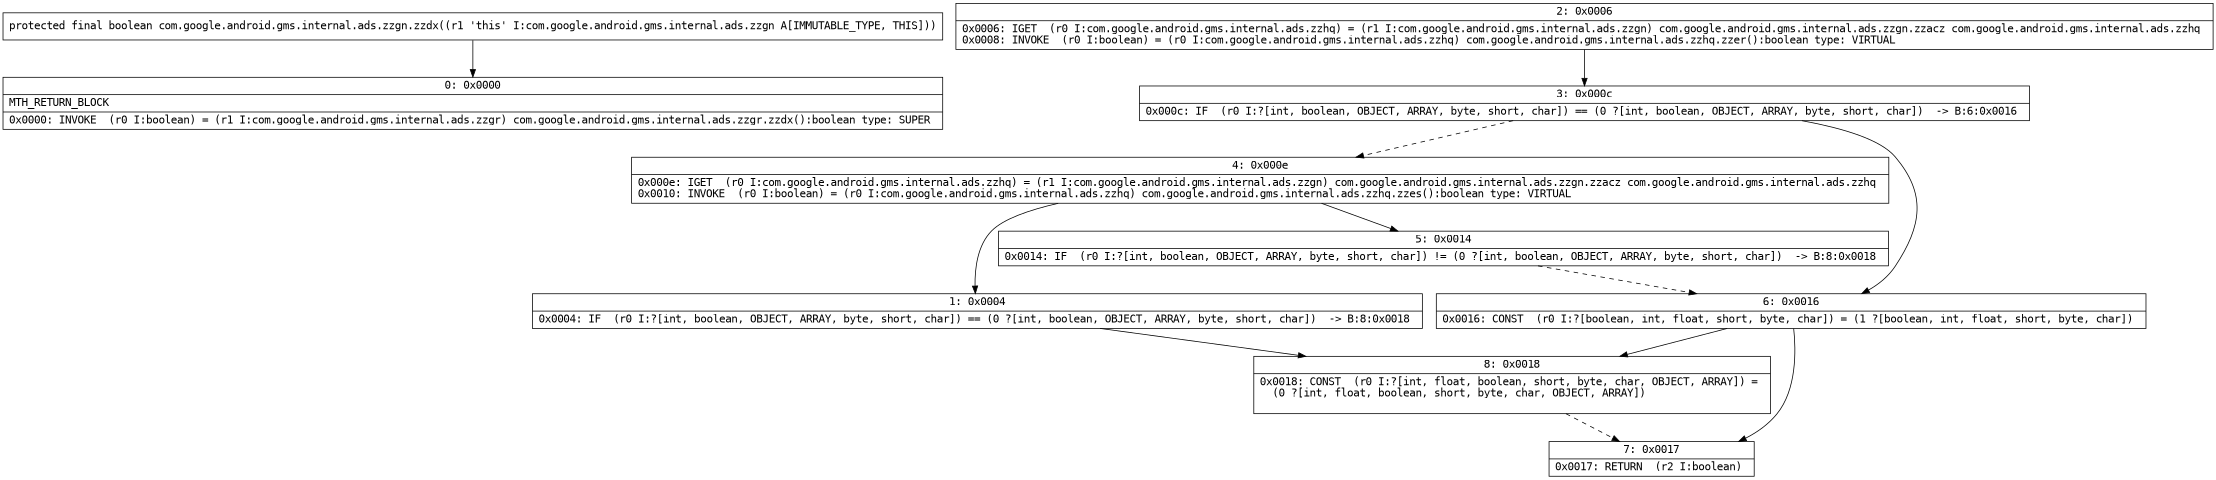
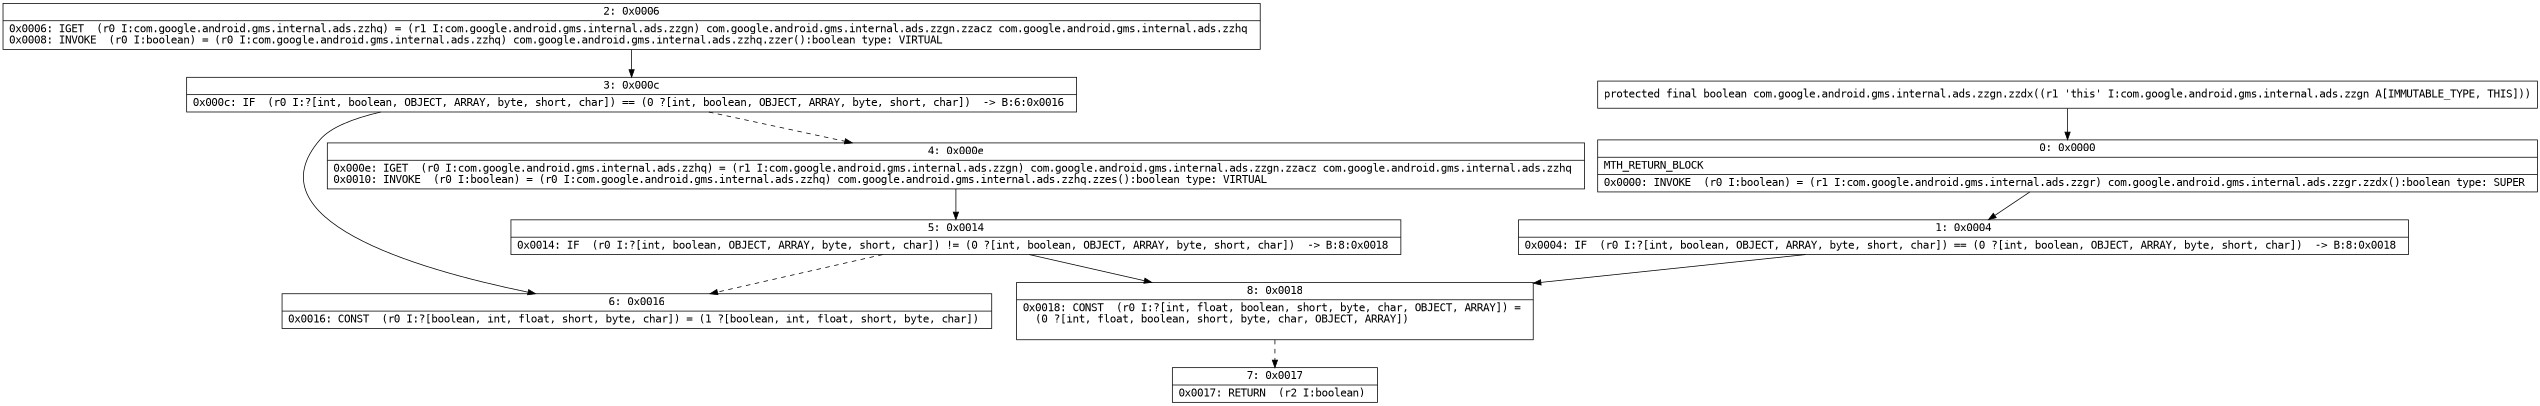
edge "4: 0x000e" -> "1: 0x0004": now "0: 0x0000" -> "1: 0x0004"
edge "6: 0x0016" -> "8: 0x0018": now "5: 0x0014" -> "8: 0x0018"
edge "6: 0x0016" -> "7: 0x0017": removed
